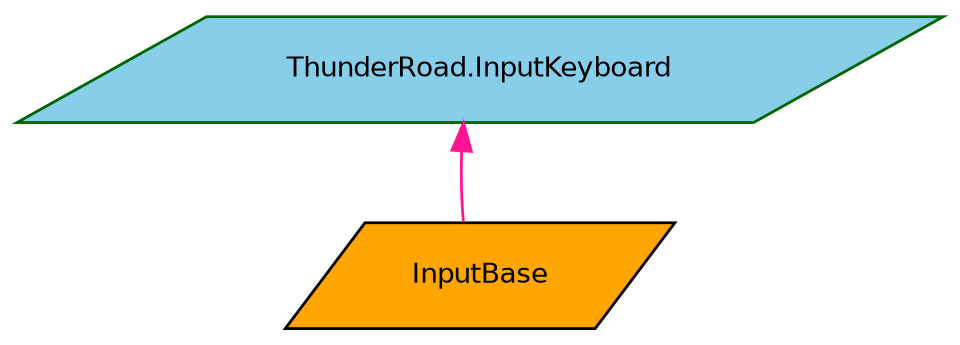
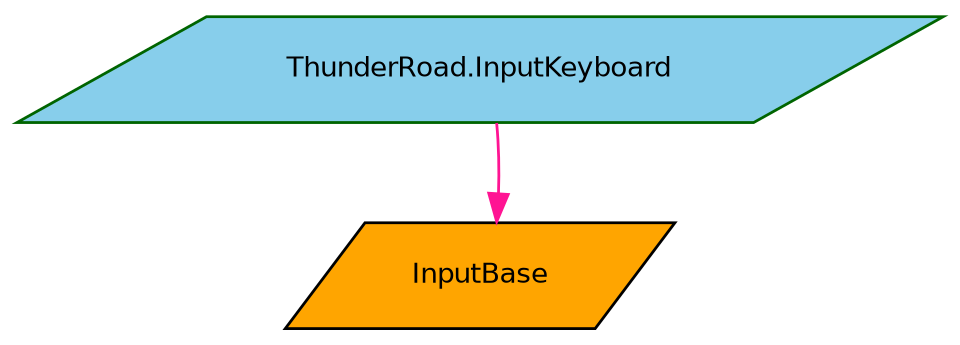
edge "InputBase" -> "ThunderRoad.InputKeyboard": reversed
